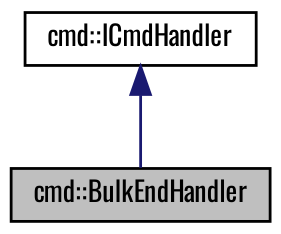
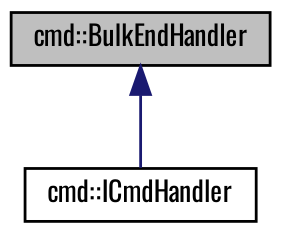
edge "cmd::BulkEndHandler" -> "cmd::ICmdHandler": reversed
